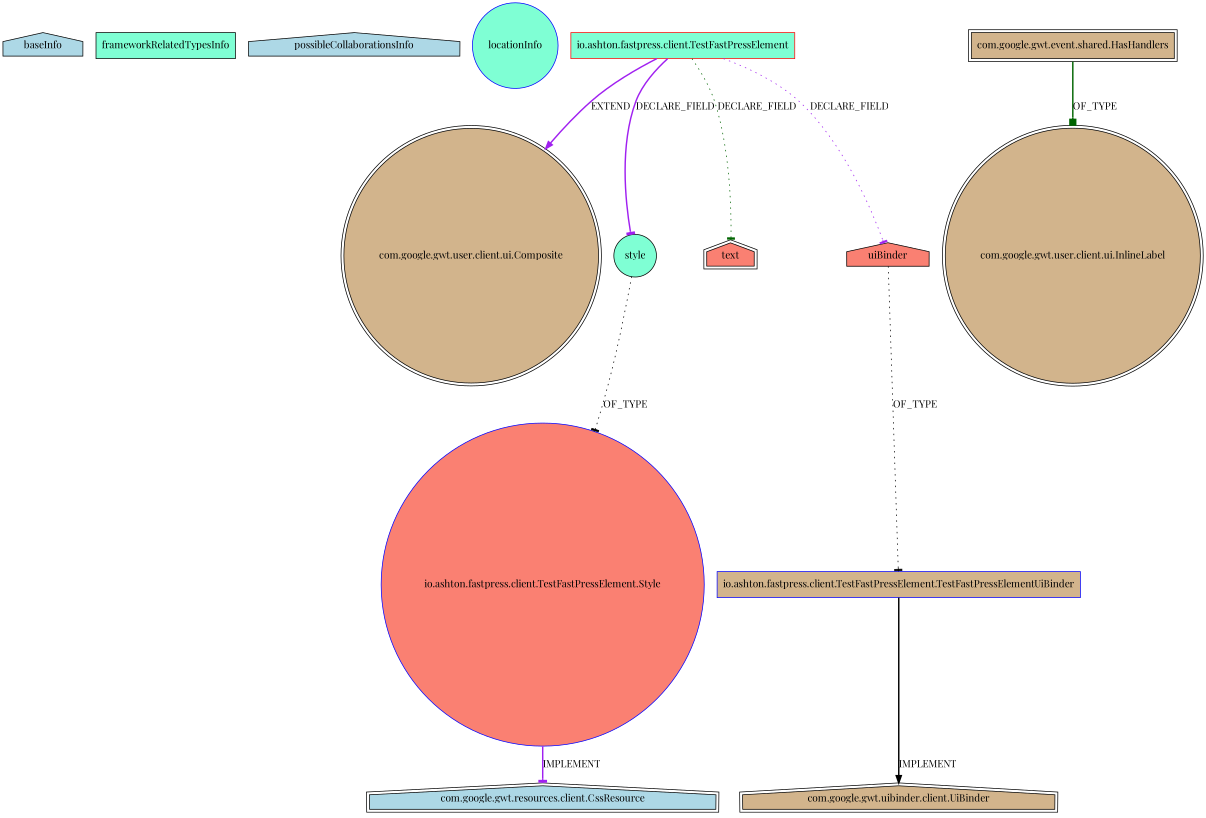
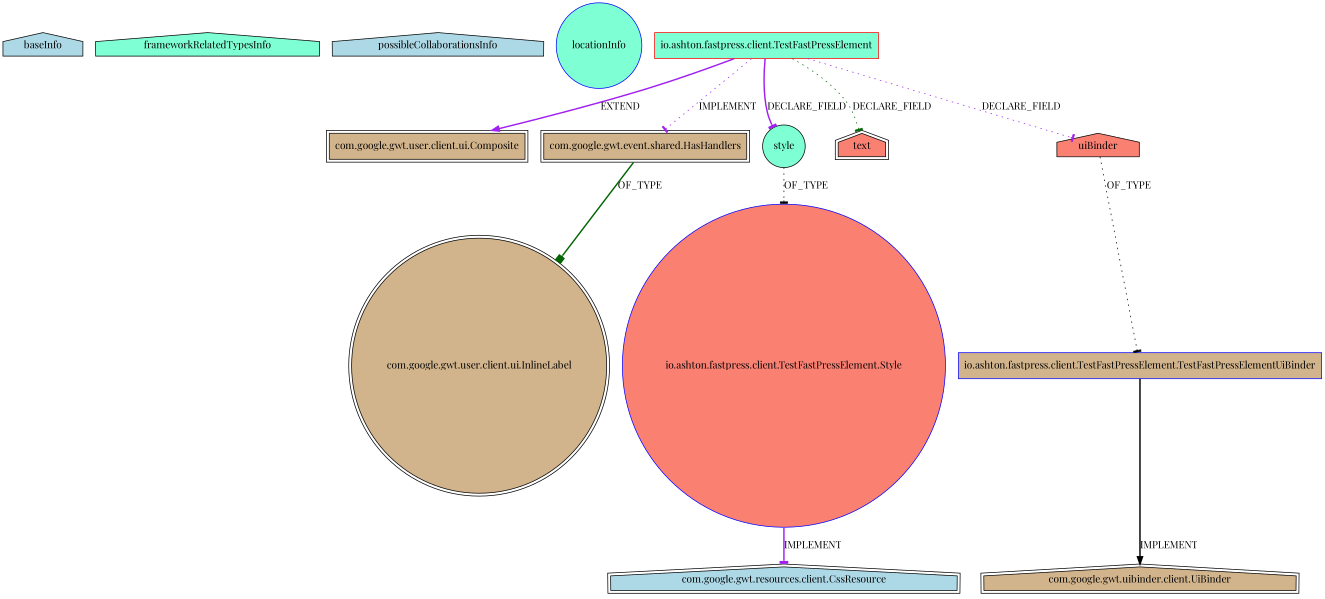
node "frameworkRelatedTypesInfo": shape box -> house
edge "io.ashton.fastpress.client.TestFastPressElement" -> "com.google.gwt.event.shared.HasHandlers": added, label "IMPLEMENT"
node "com.google.gwt.user.client.ui.Composite": shape circle -> box
